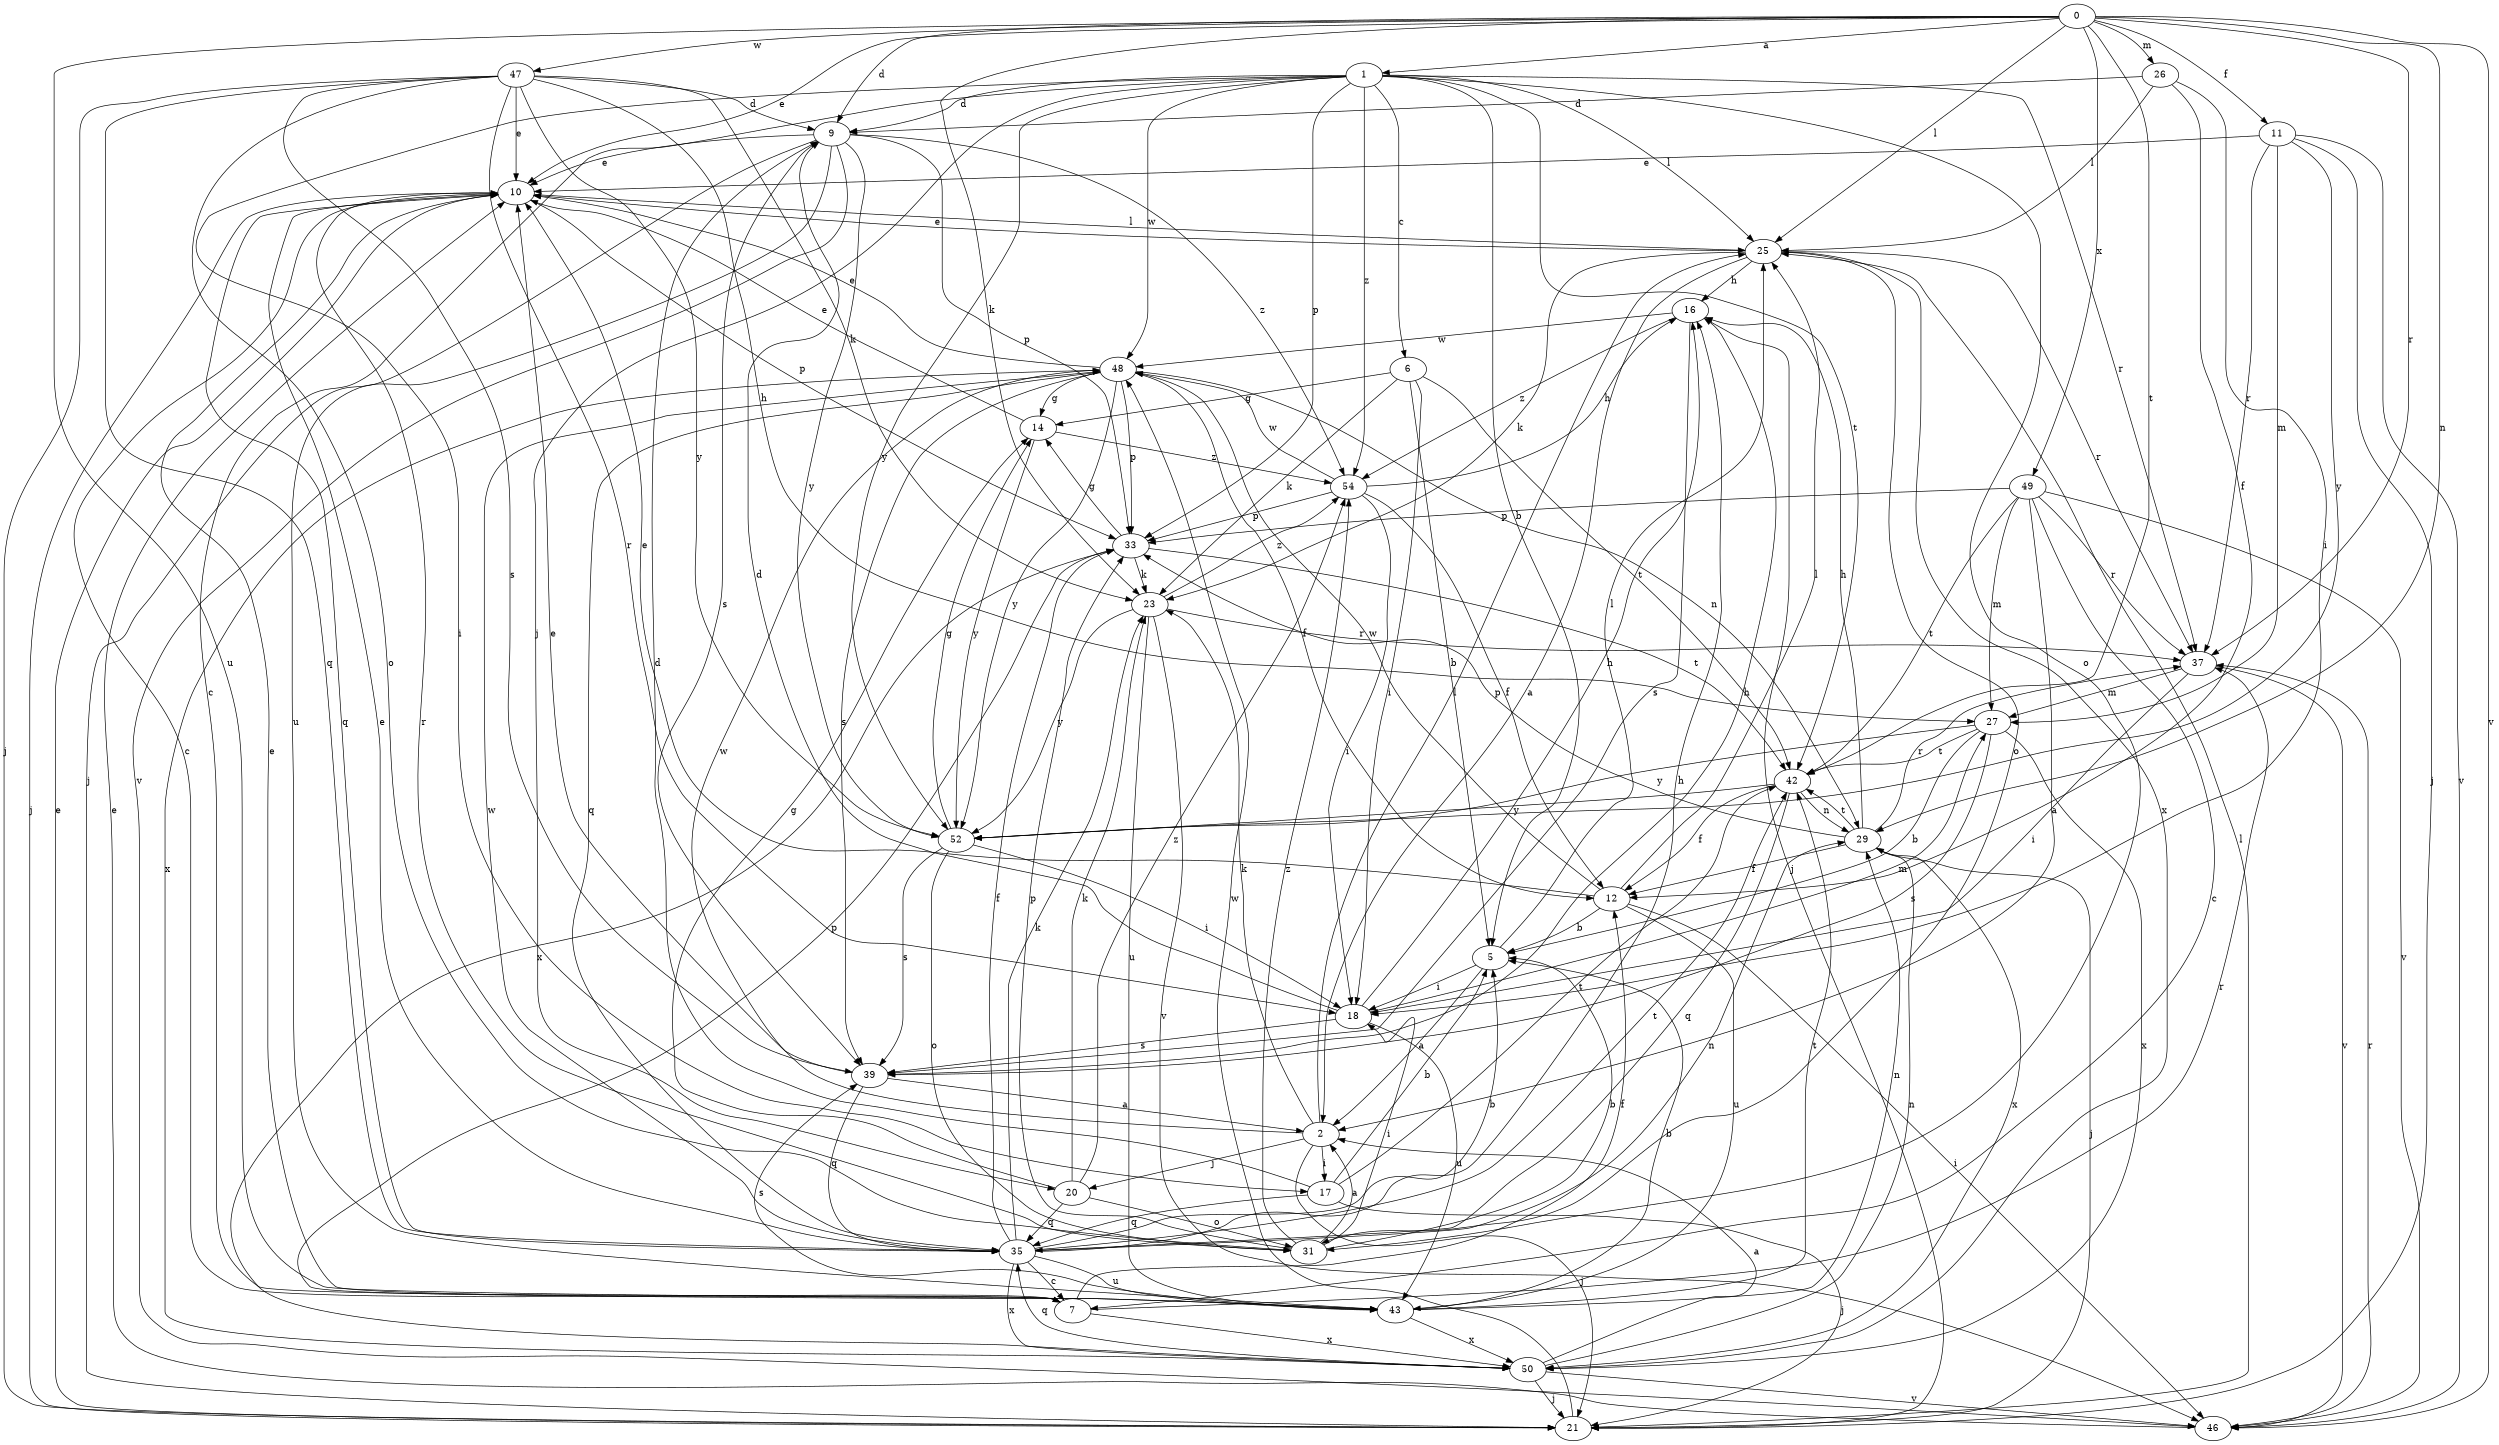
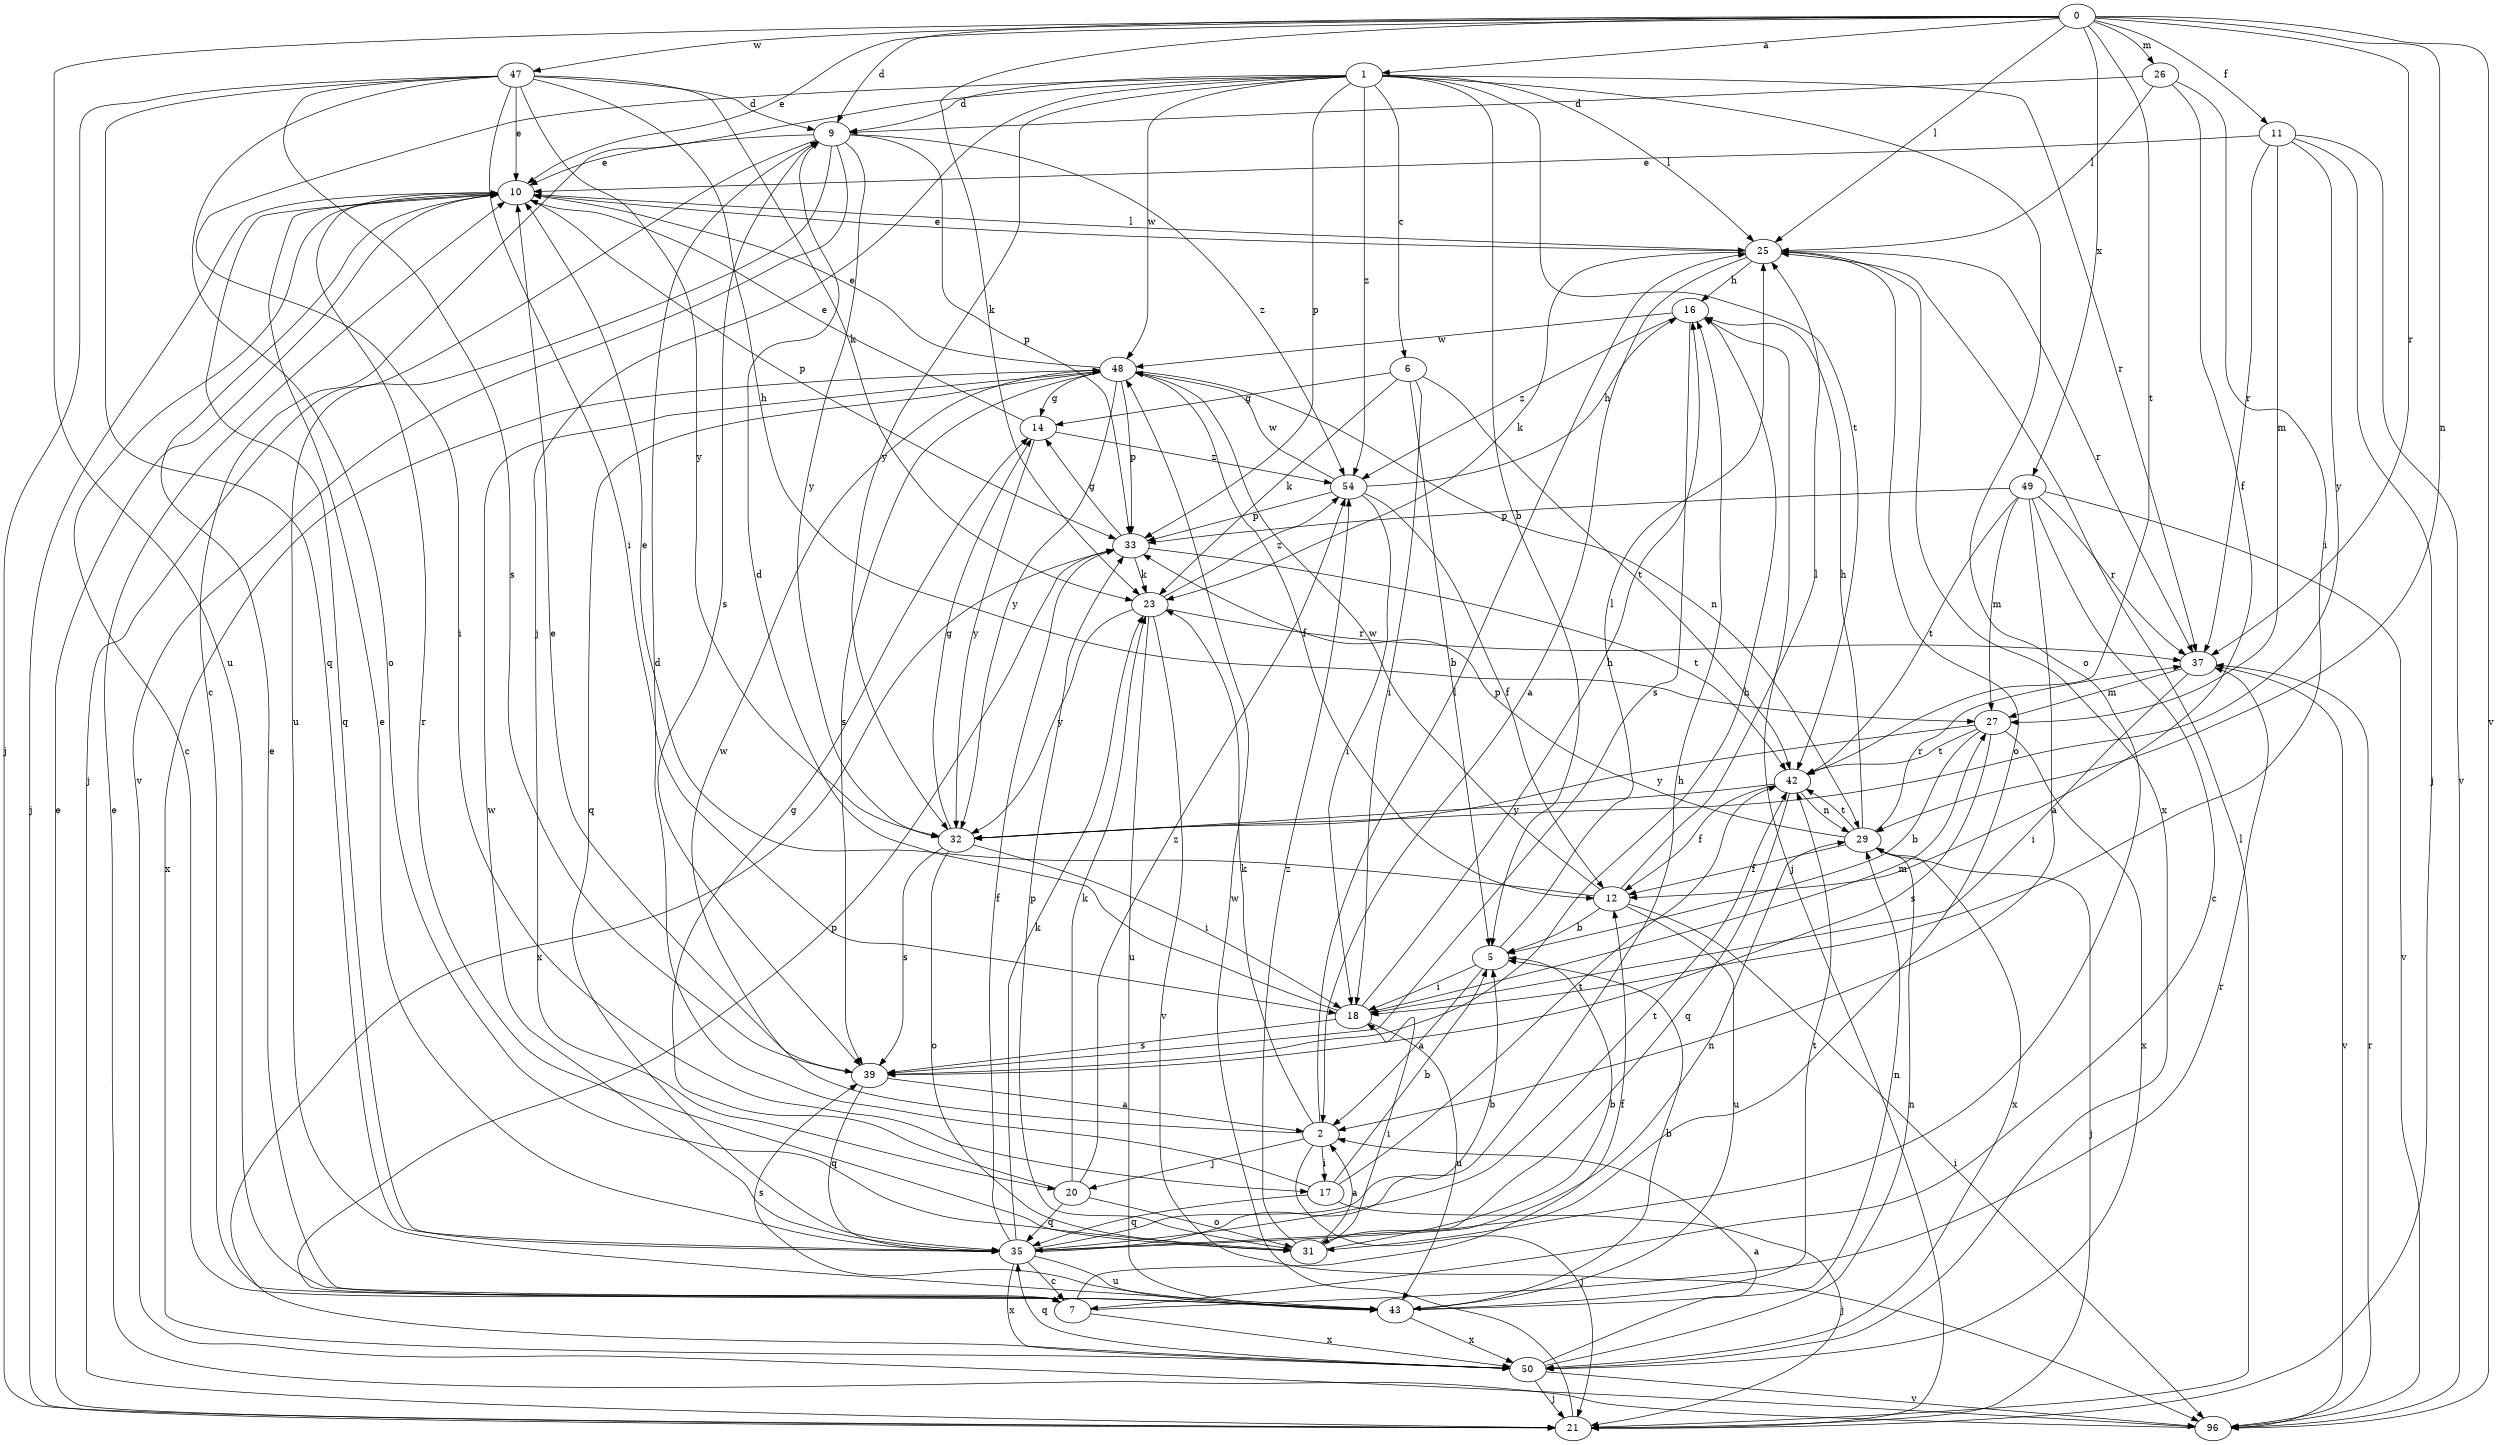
edge "47" -> "18": label "r" -> "i"
node "52": label "52" -> "32"
node "46": label "46" -> "96"
